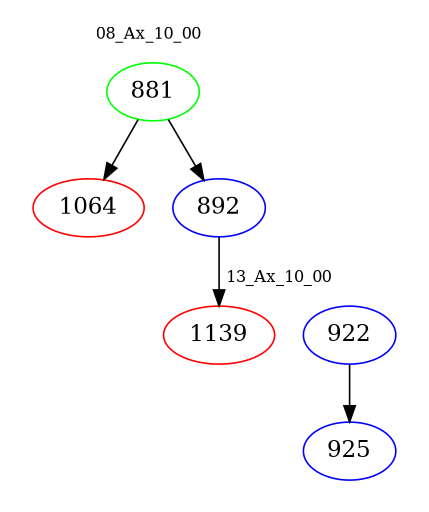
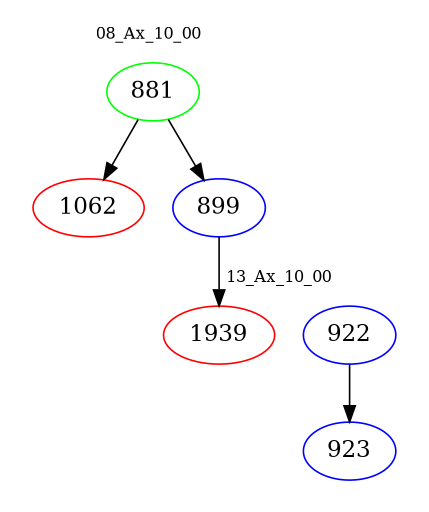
node "1064": label "1064" -> "1062"
node "892": label "892" -> "899"
node "1139": label "1139" -> "1939"
node "925": label "925" -> "923"
